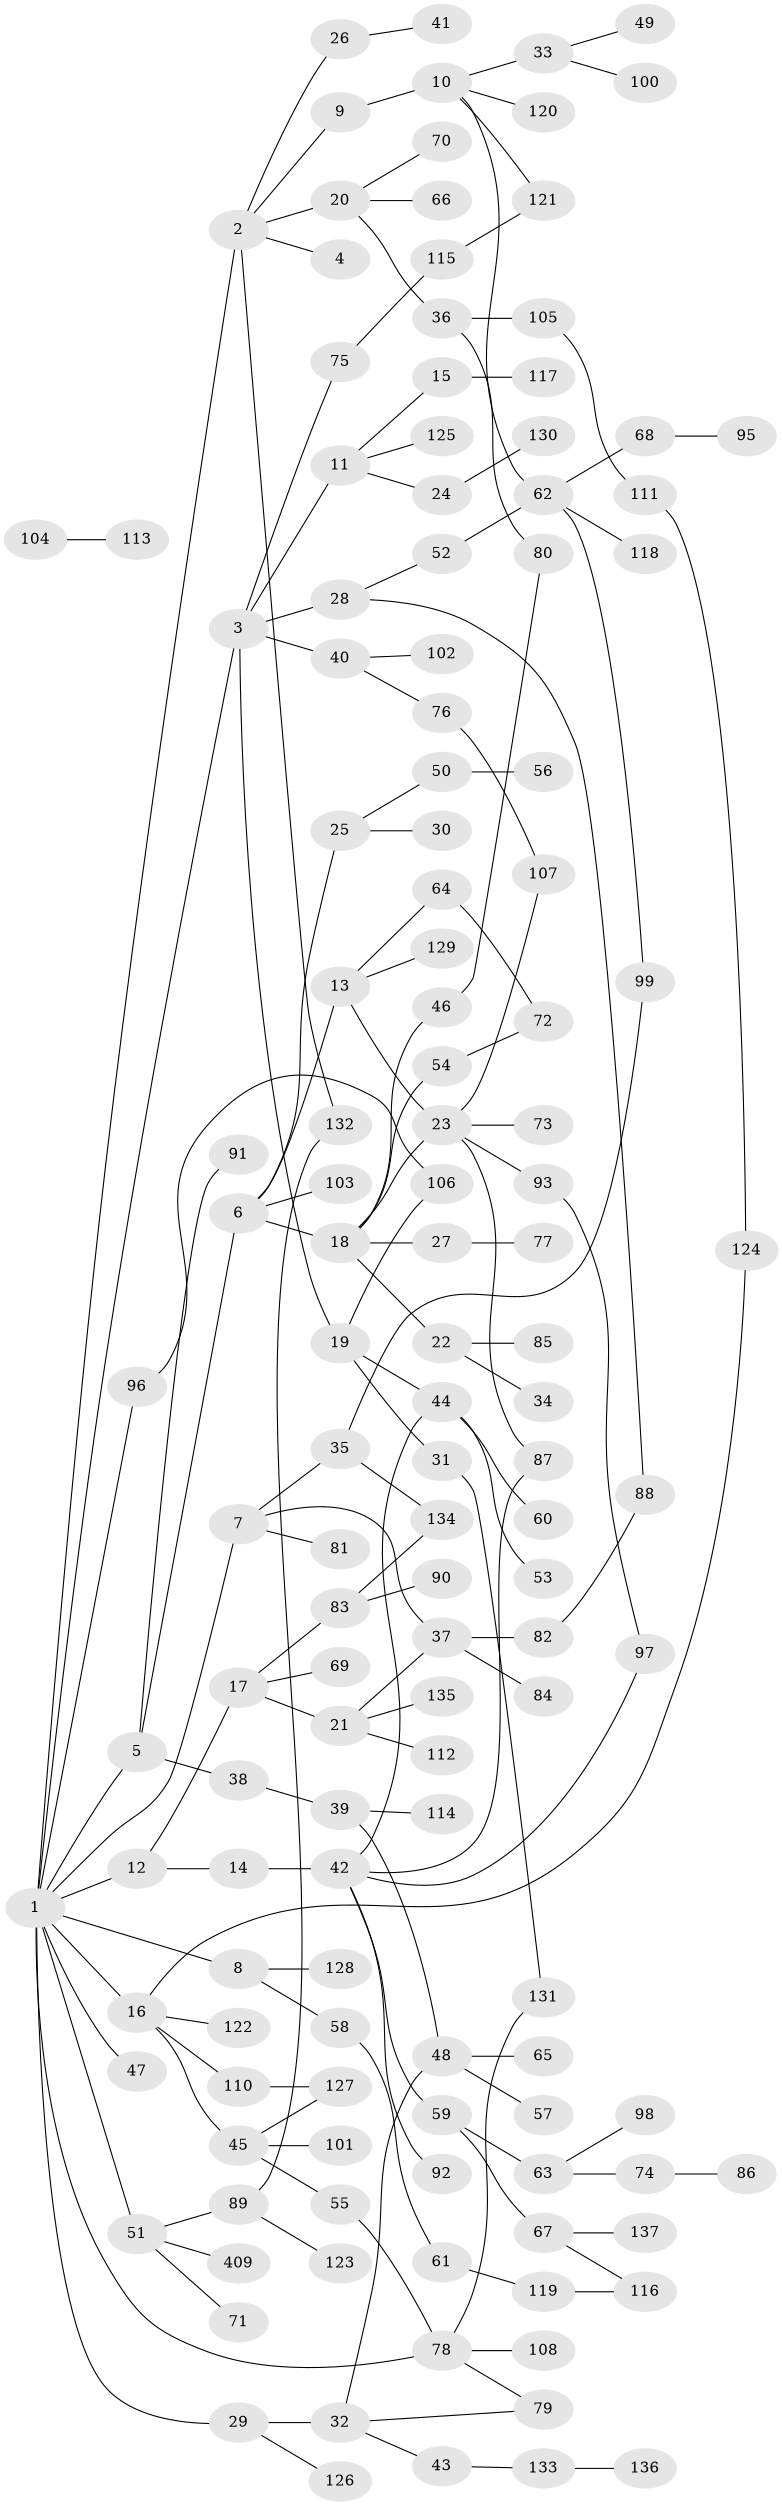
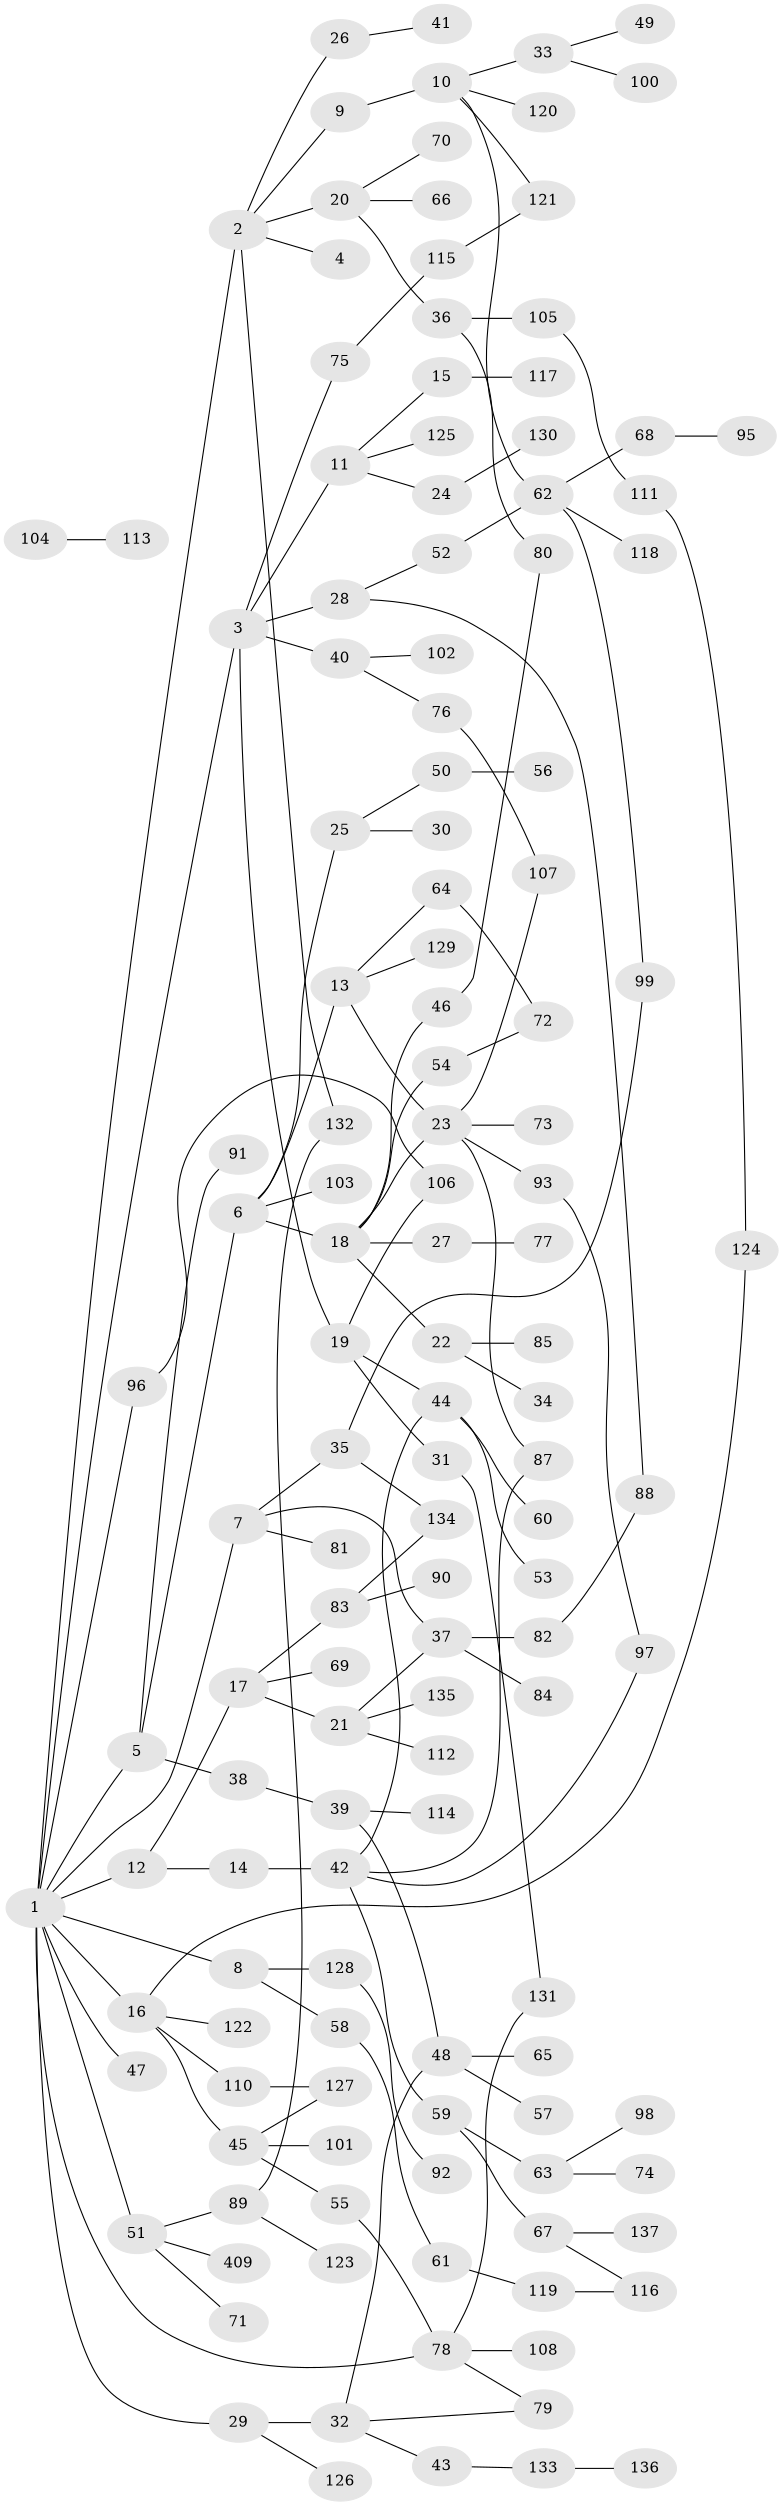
edge "42" -- "92": now "128" -- "92"
node "86": removed
